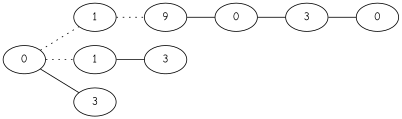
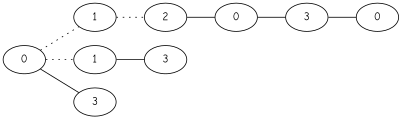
node "9": label "9" -> "2"
